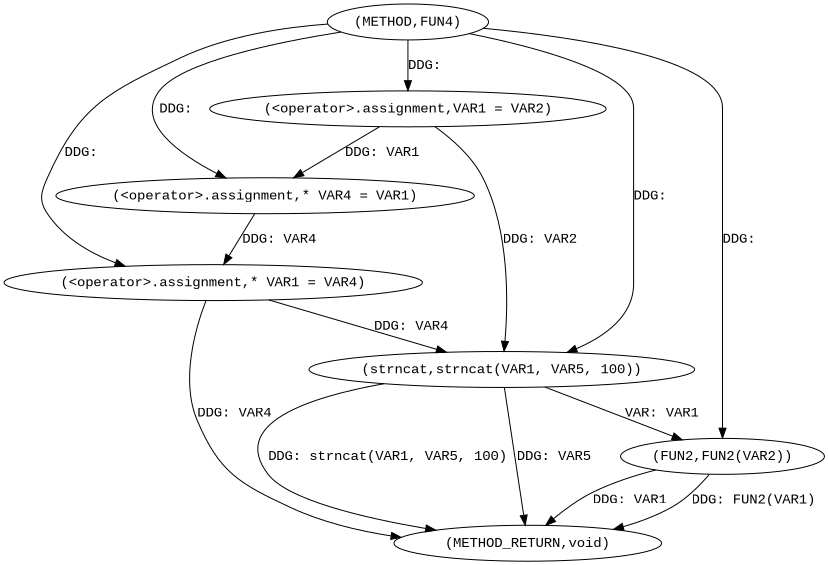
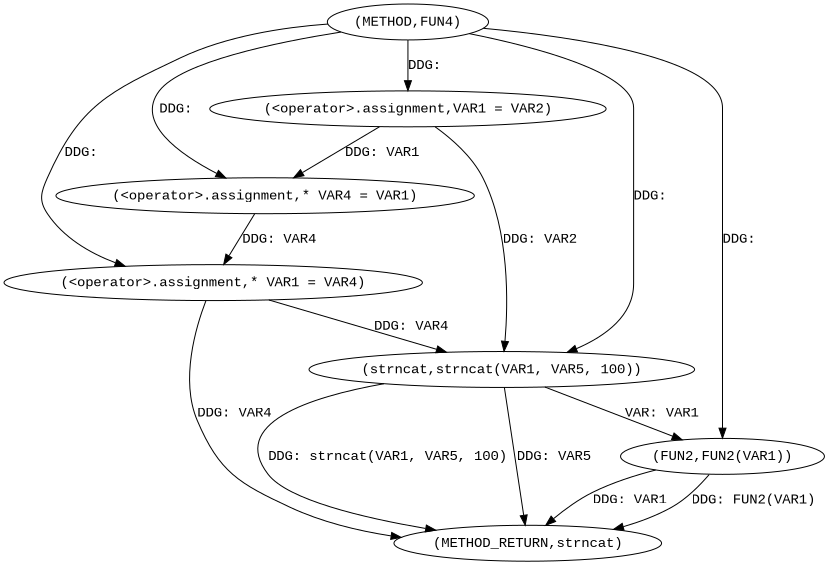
node "(FUN2,FUN2(VAR2))": label "(FUN2,FUN2(VAR2))" -> "(FUN2,FUN2(VAR1))"
node "(METHOD_RETURN,void)": label "(METHOD_RETURN,void)" -> "(METHOD_RETURN,strncat)"
